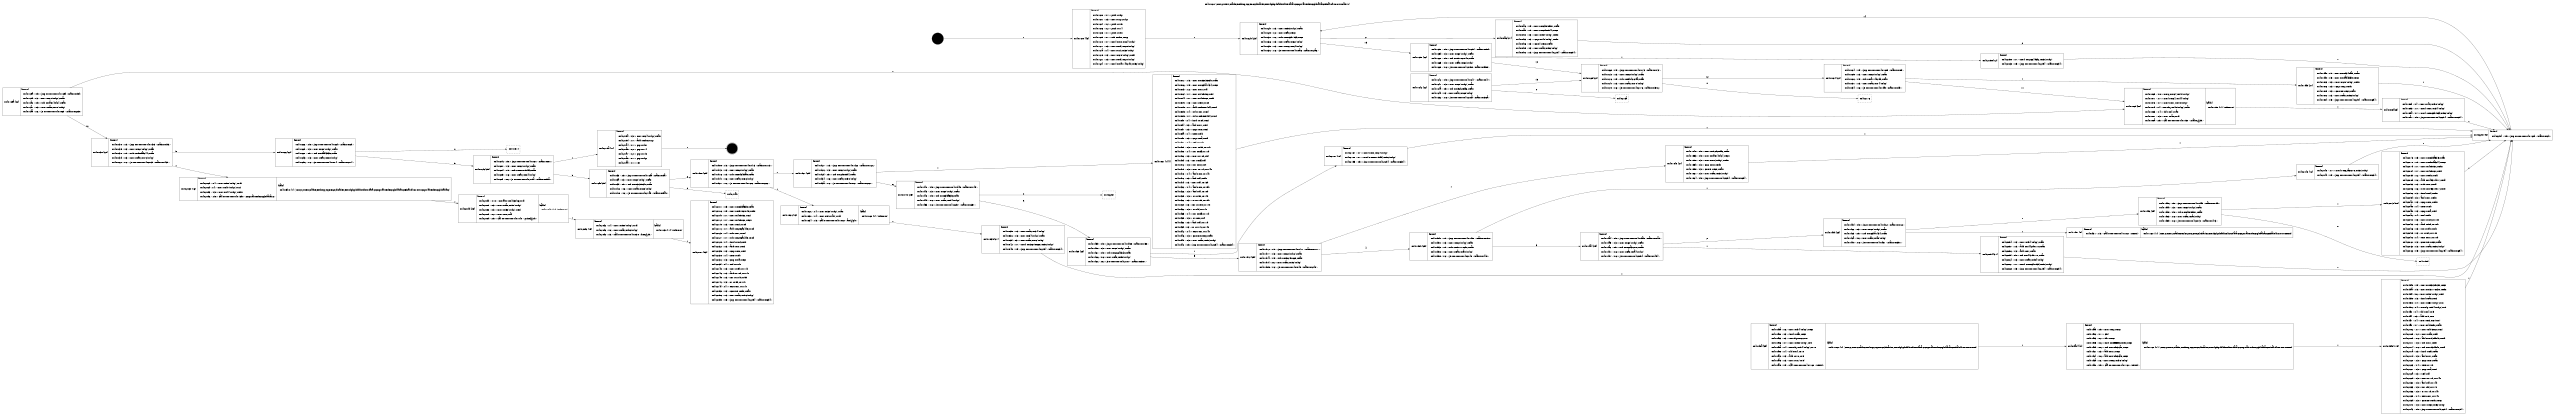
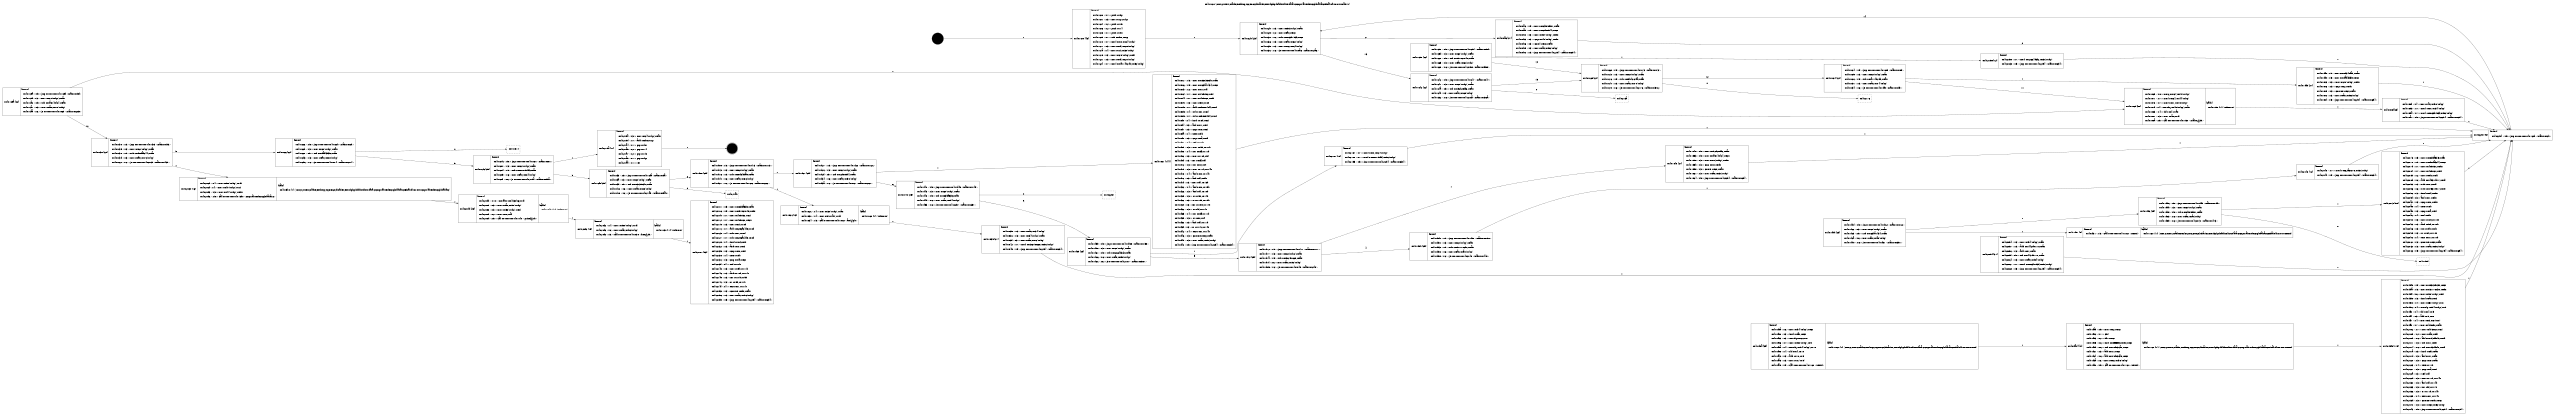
edge "0x401c2b [23]" -> "0x401c58 [22]": now "0x401c2b [23]" -> "0x401c42 [22]"
node "0x401da4 [25]": removed
